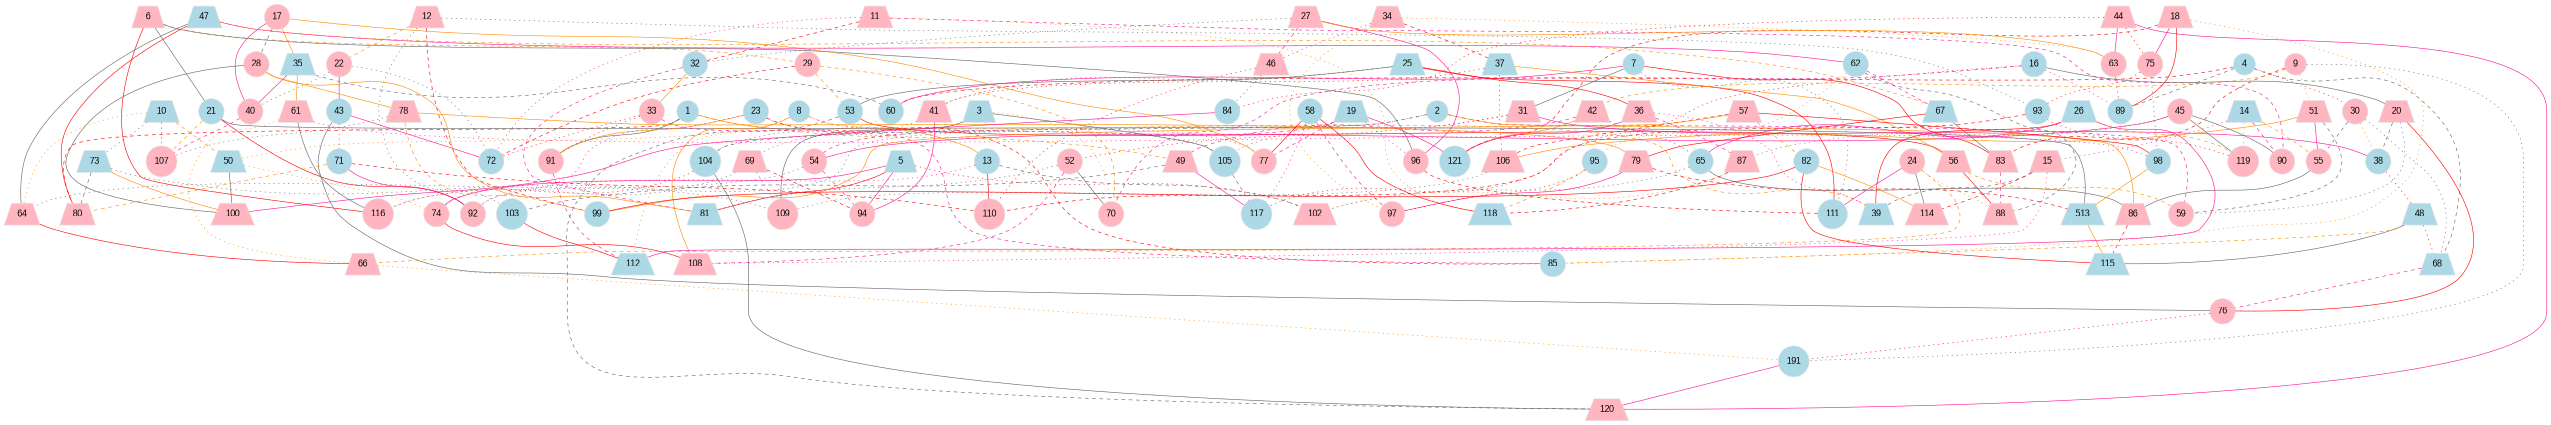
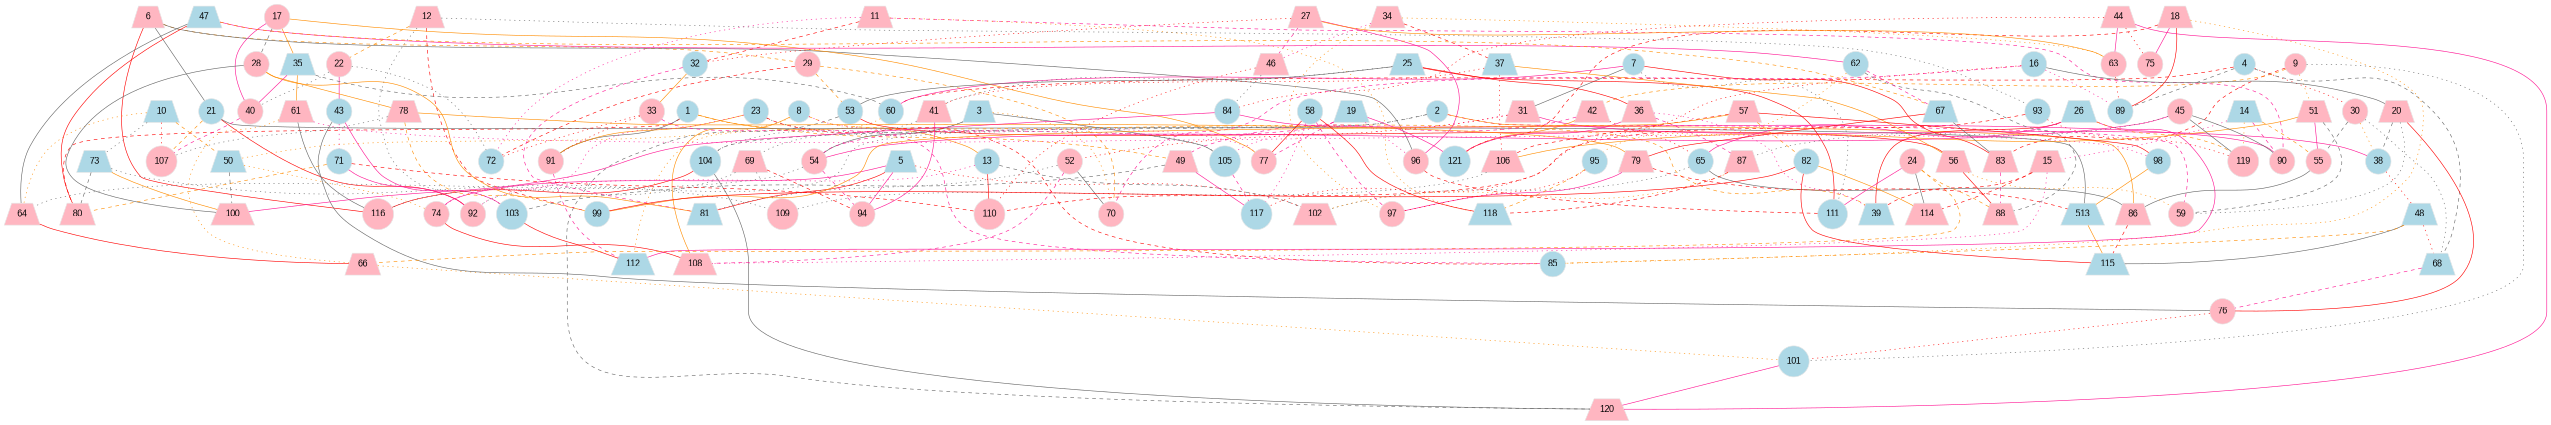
edge "27" -- "32": color gray40 -> red
edge "75" -- "93": removed
edge "75" -- "98": removed
edge "84" -- "90": added
edge "3" -- "109": now "3" -- "54"
edge "43" -- "72": now "43" -- "103"
edge "50" -- "100": style solid -> dashed
edge "15" -- "39": color gray40 -> red
edge "56" -- "59": style dashed -> dotted
edge "104" -- "116": style dotted -> solid
edge "24" -- "88": style dotted -> dashed
node "191": label "191" -> "101"
